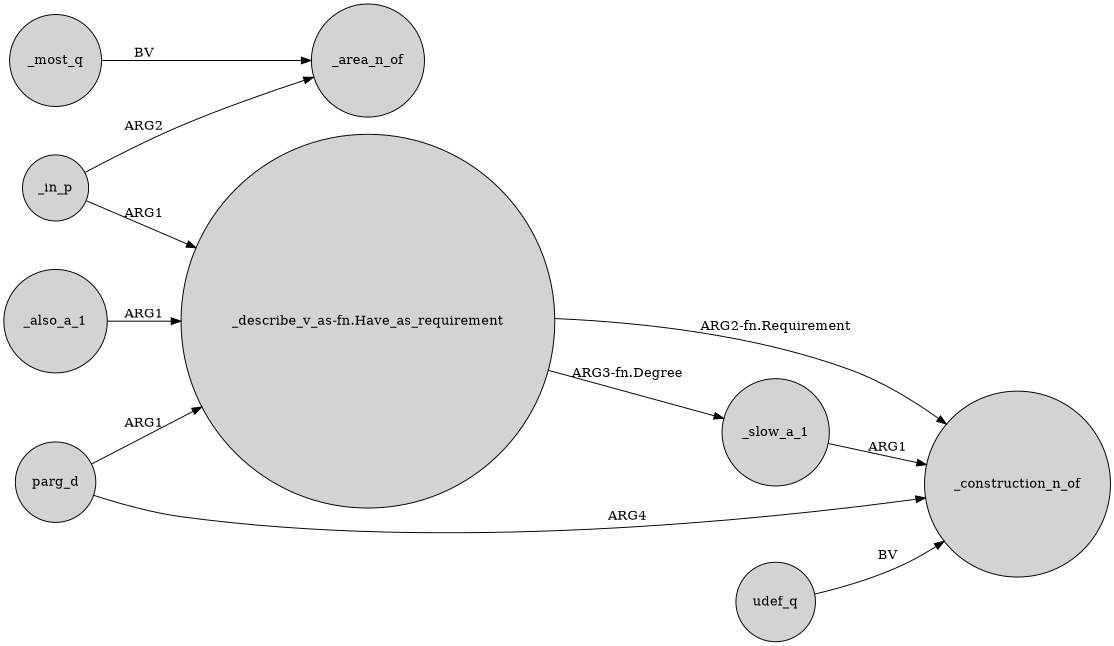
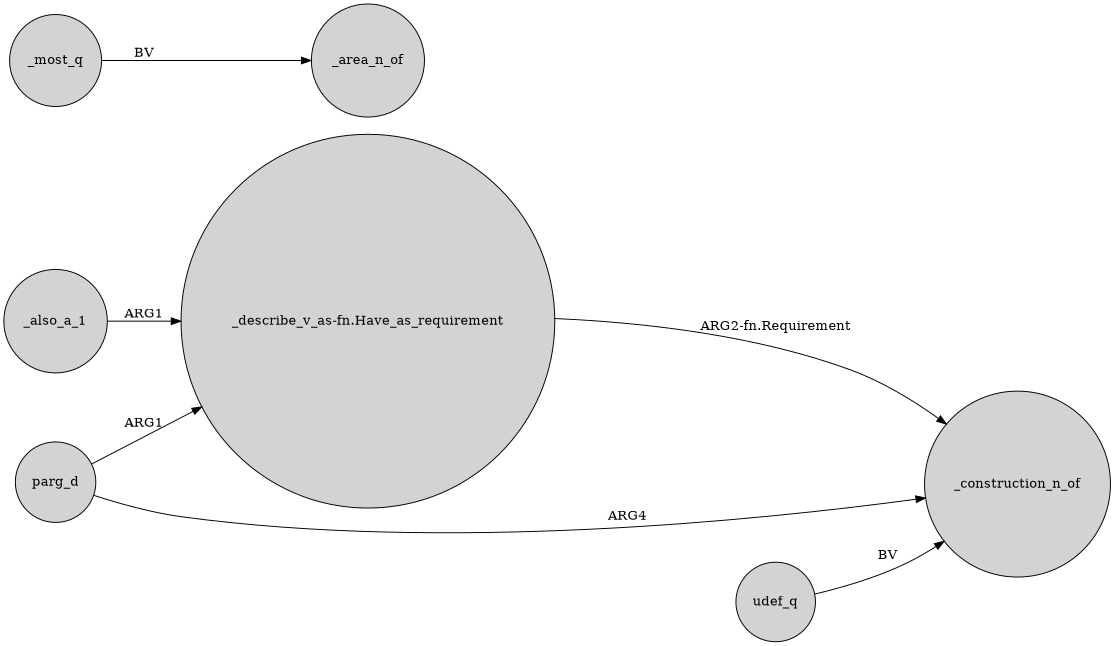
node "_in_p": removed
node "_slow_a_1": removed
